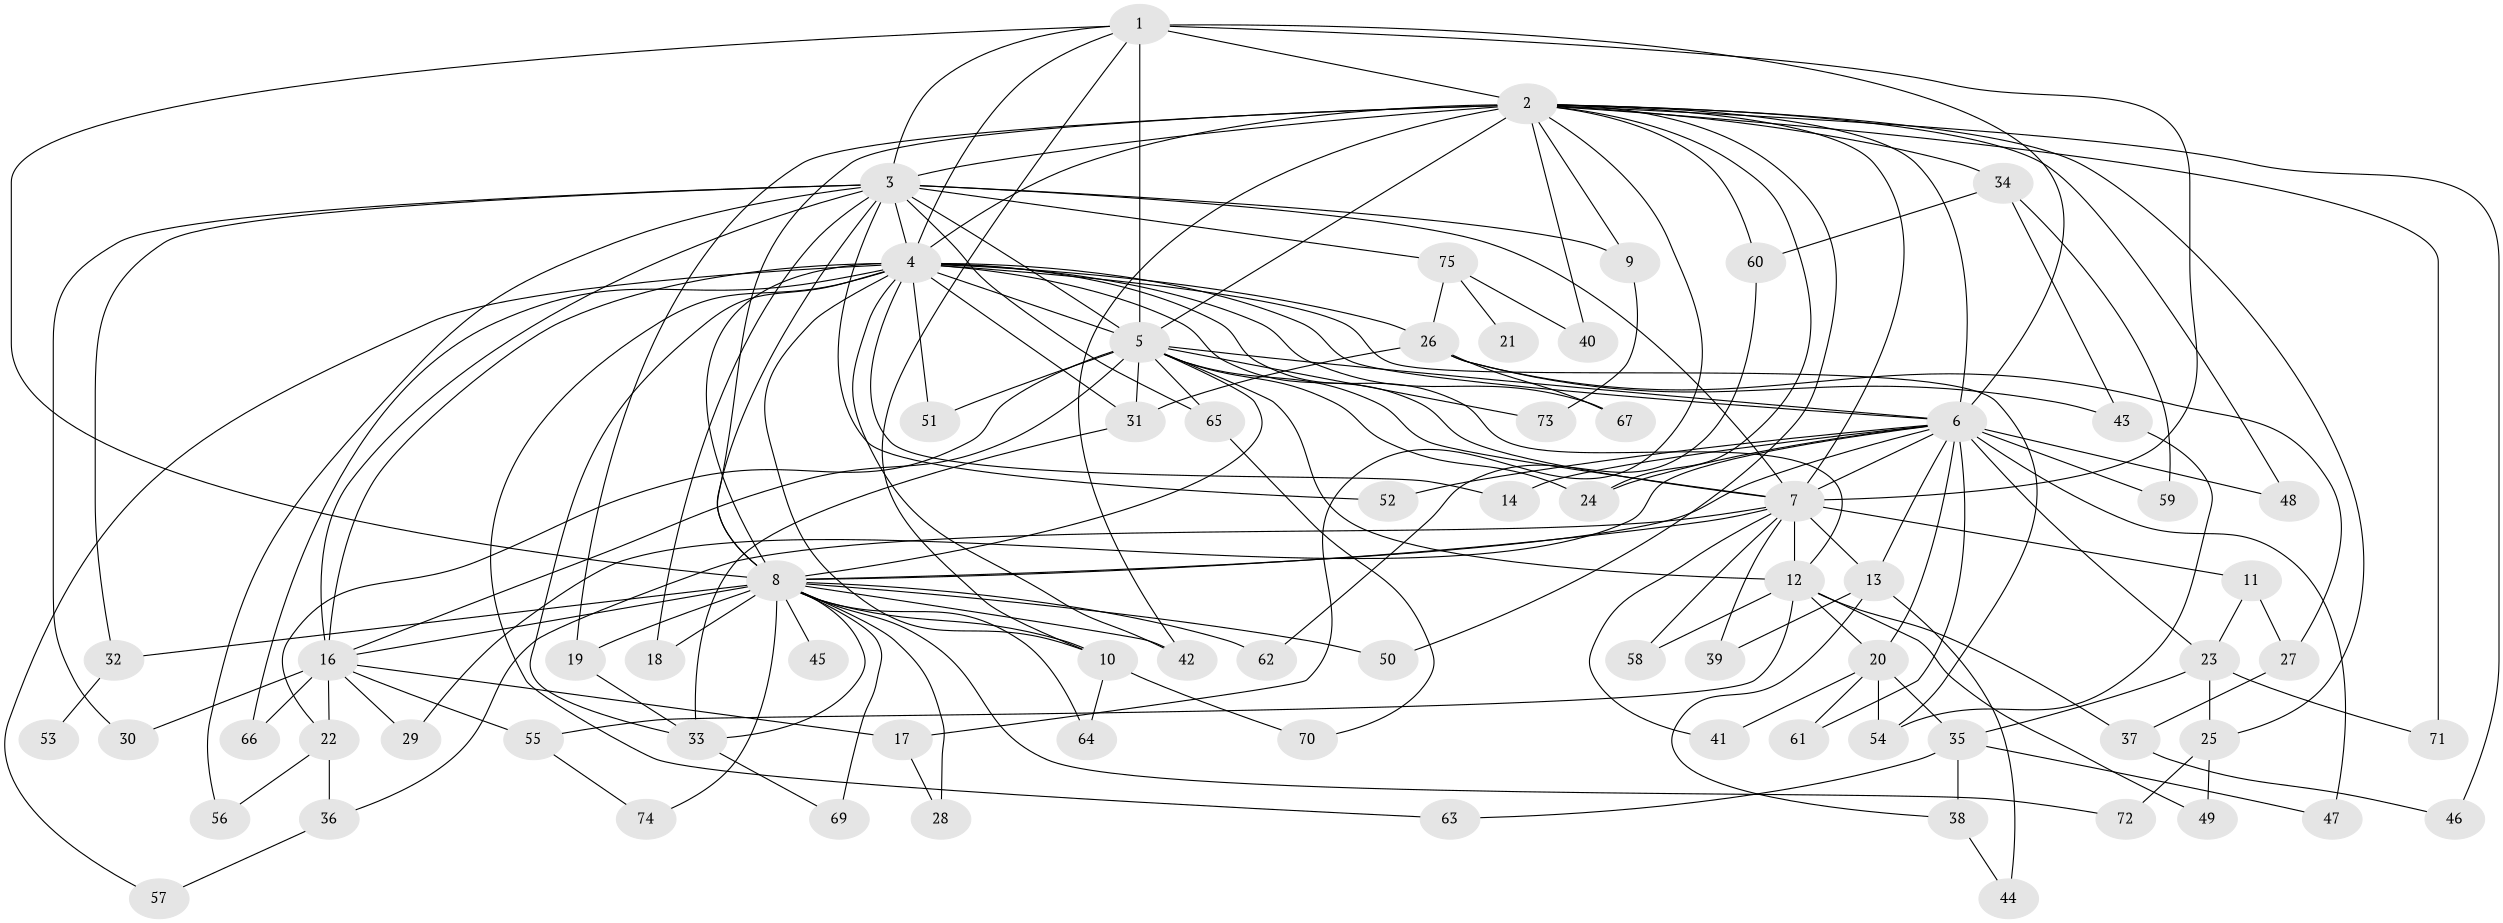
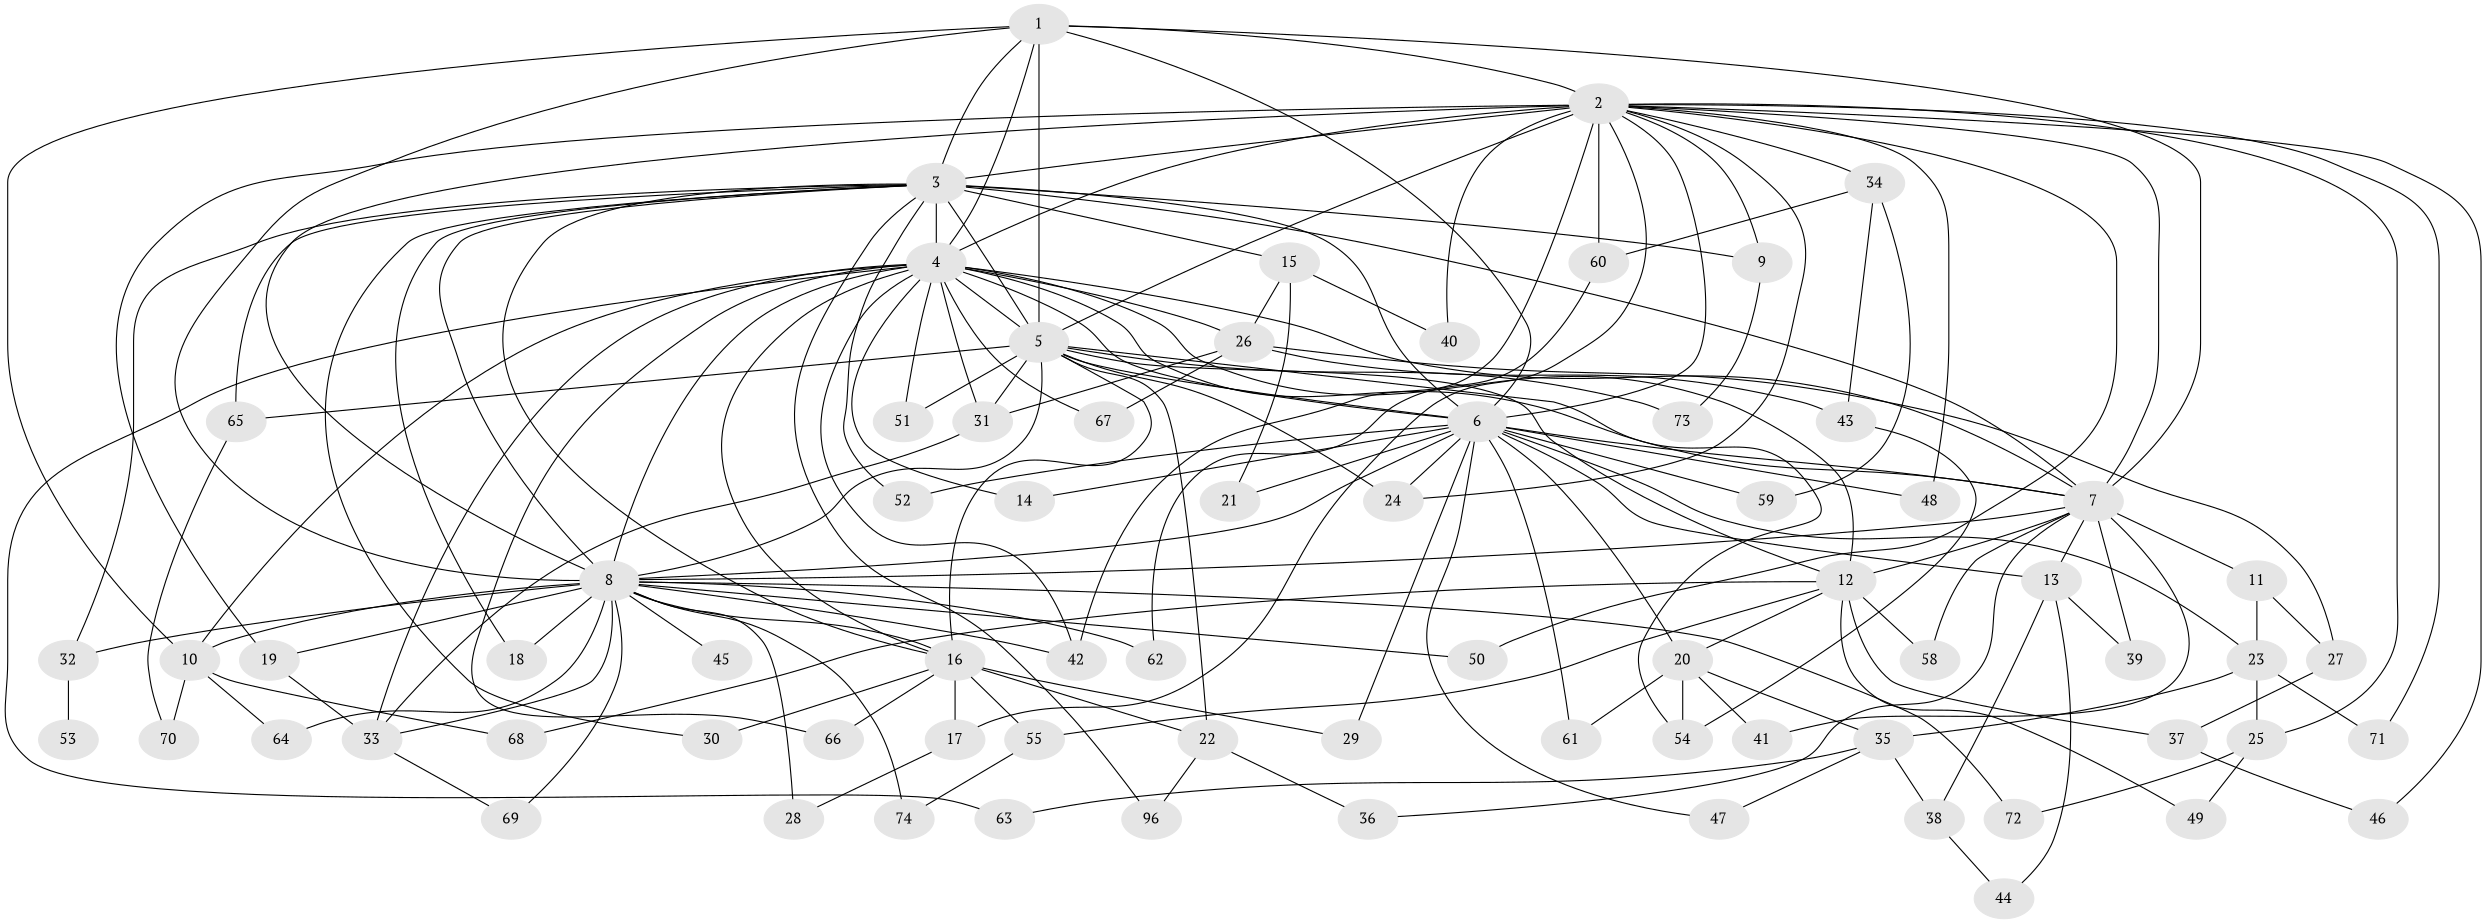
edge "3" -- "6": added
node "75": label "75" -> "15"
edge "6" -- "21": added
node "68": added
node "56": label "56" -> "96"
node "57": removed
